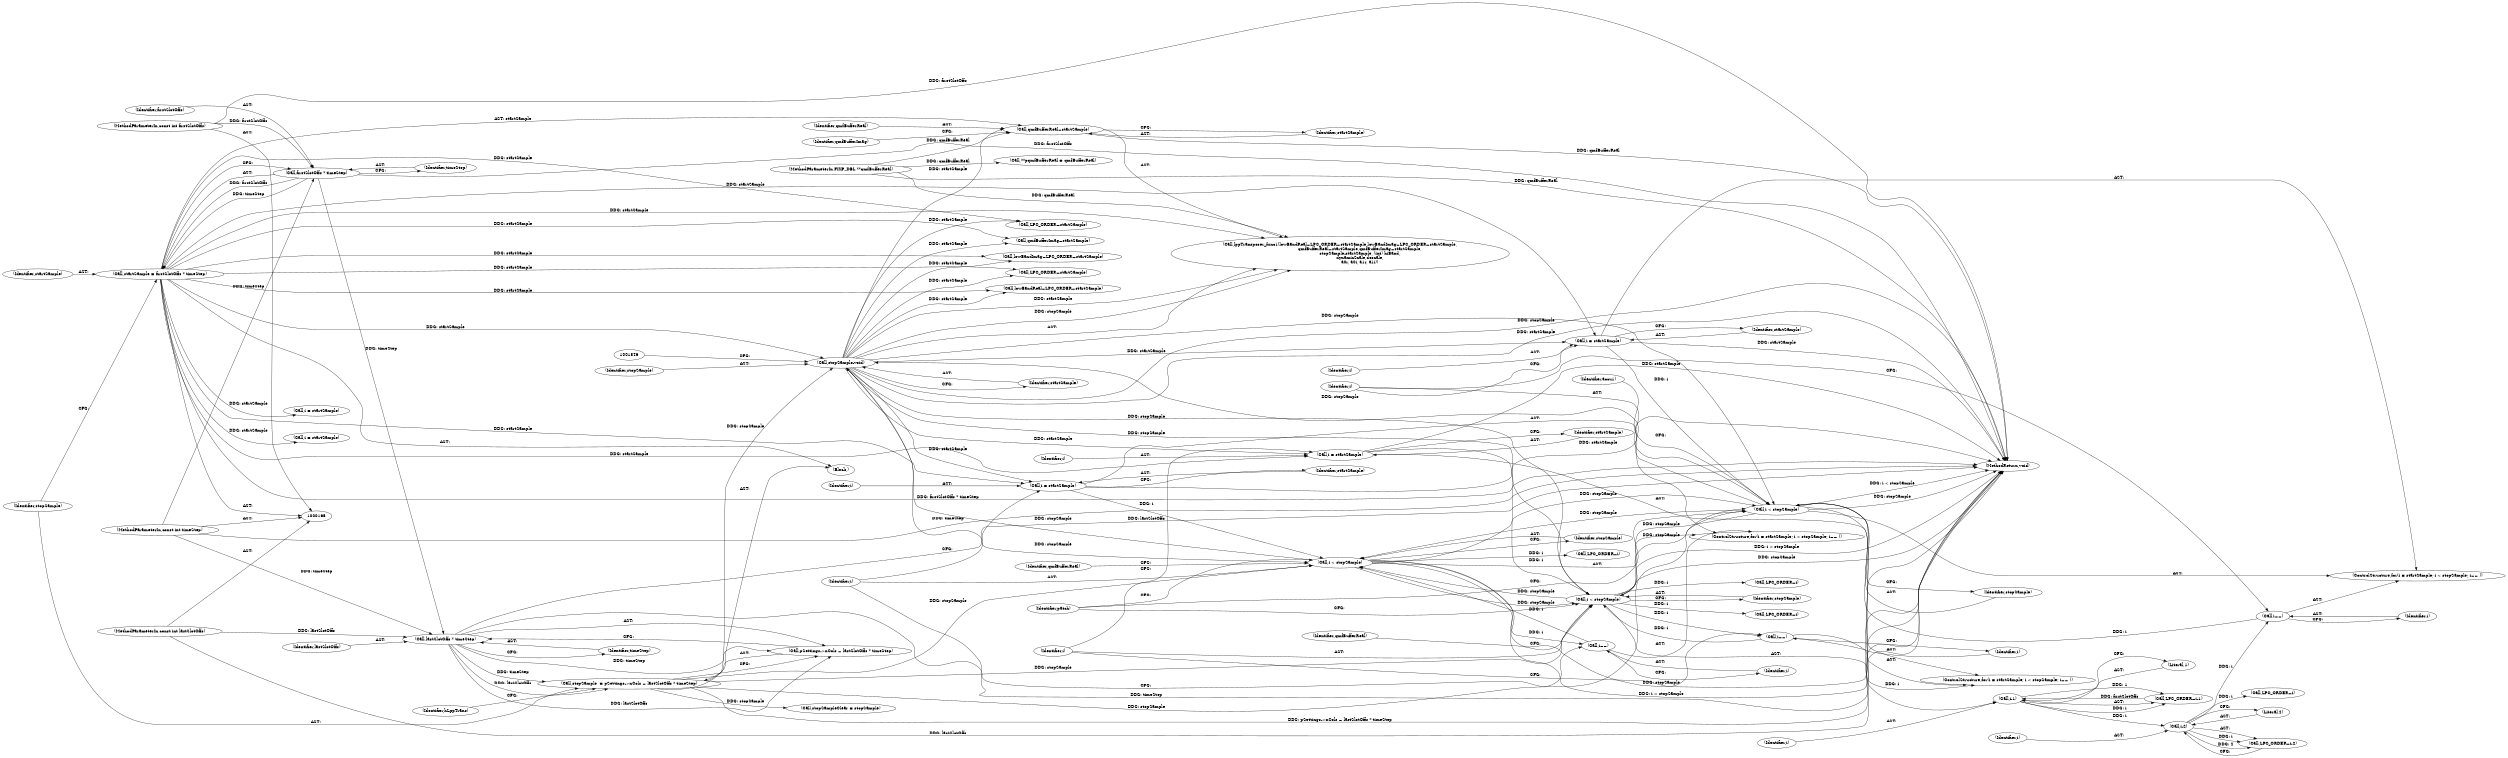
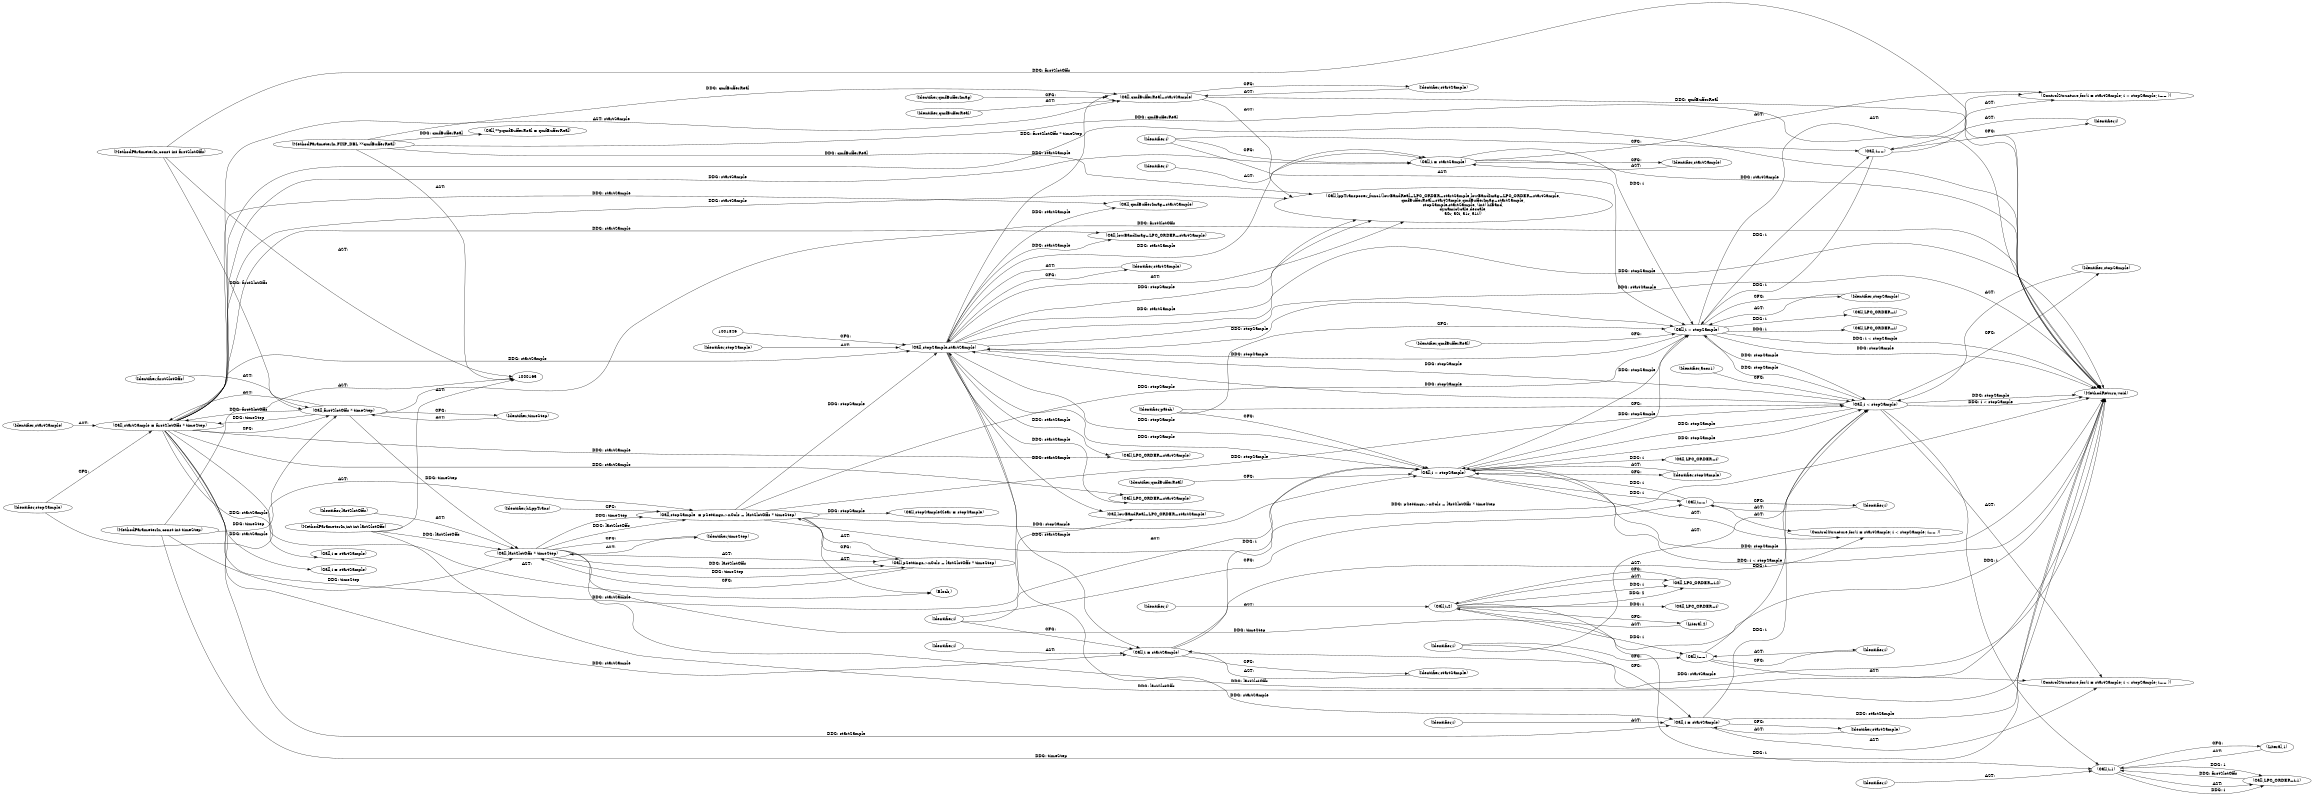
node "(Call,stopSample-void)": label "(Call,stopSample-void)" -> "(Call,stopSample-startSample)"
edge "(Call,startSample = firstSlotOffs * timeStep)" -> "1000165": now "(MethodParameterIn,FIXP_DBL **qmfBufferReal)" -> "1000165"
node "(MethodParameterIn,const int lastSlotOffs)": label "(MethodParameterIn,const int lastSlotOffs)" -> "(MethodParameterIn,int int lastSlotOffs)"
edge "(Call,i-1)" -> "(Call,i-2)": reversed
